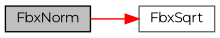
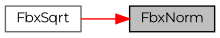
edge "FbxNorm" -> "FbxSqrt": reversed
